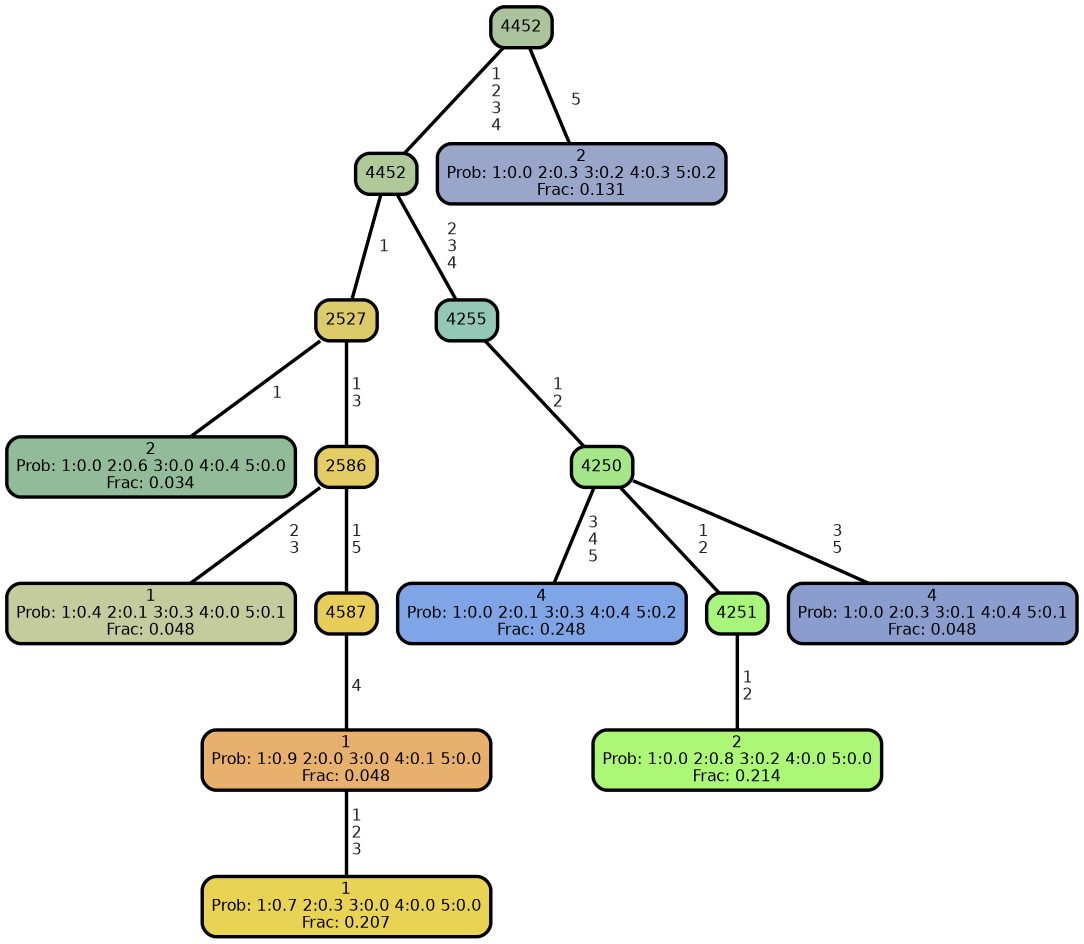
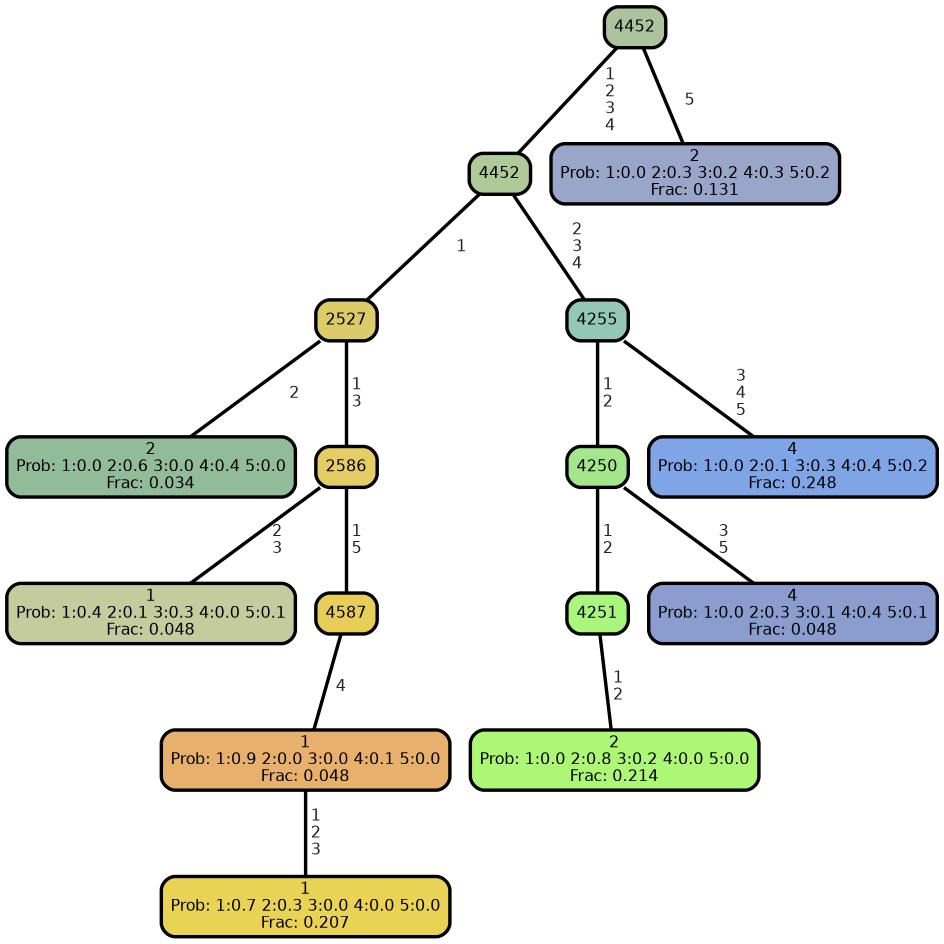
edge "2527" -- "2 Prob: 1:0.0 2:0.6 3:0.0 4:0.4 5:0.0 Frac: 0.034": label " 1" -> " 2"
edge "4250" -- "4 Prob: 1:0.0 2:0.1 3:0.3 4:0.4 5:0.2 Frac: 0.248": now "4255" -- "4 Prob: 1:0.0 2:0.1 3:0.3 4:0.4 5:0.2 Frac: 0.248"
